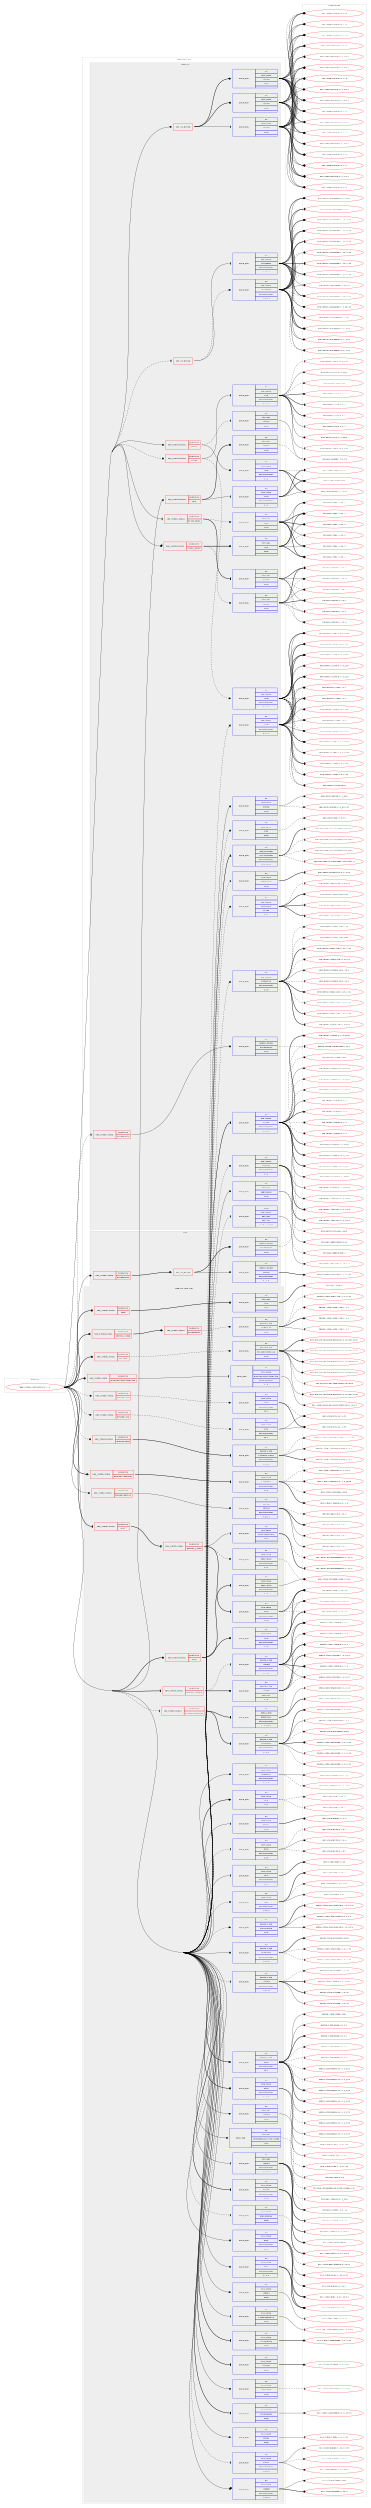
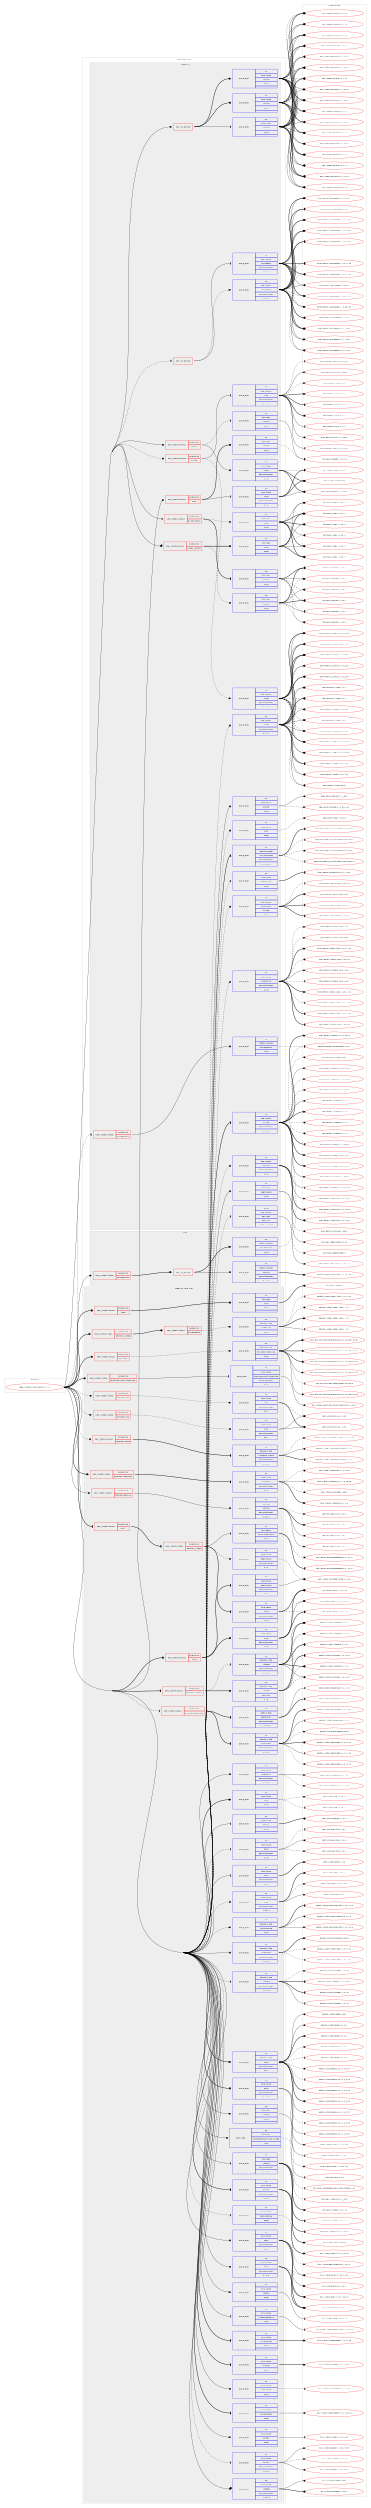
node "sys-devel/automake-1.13.4-r2": removed
